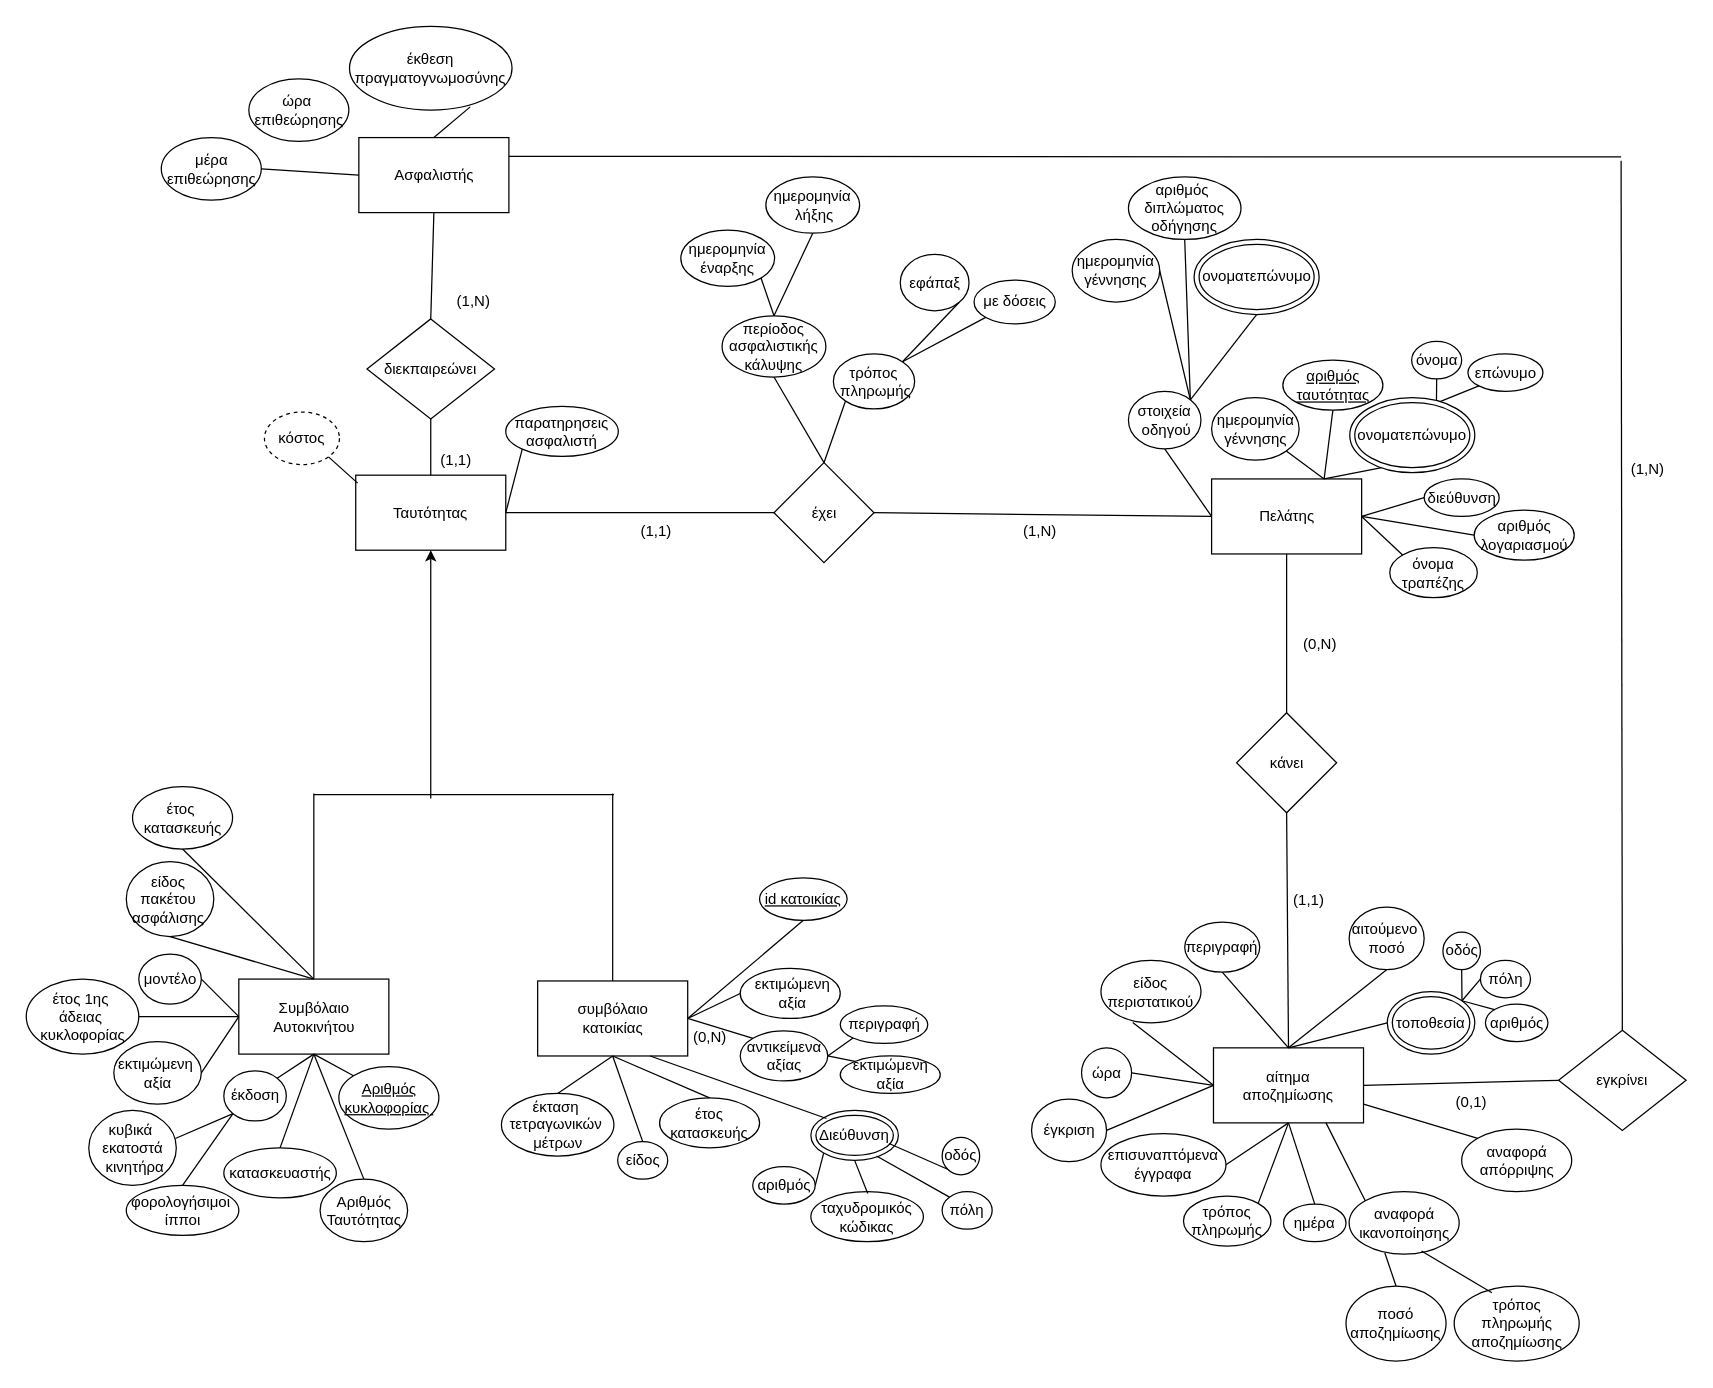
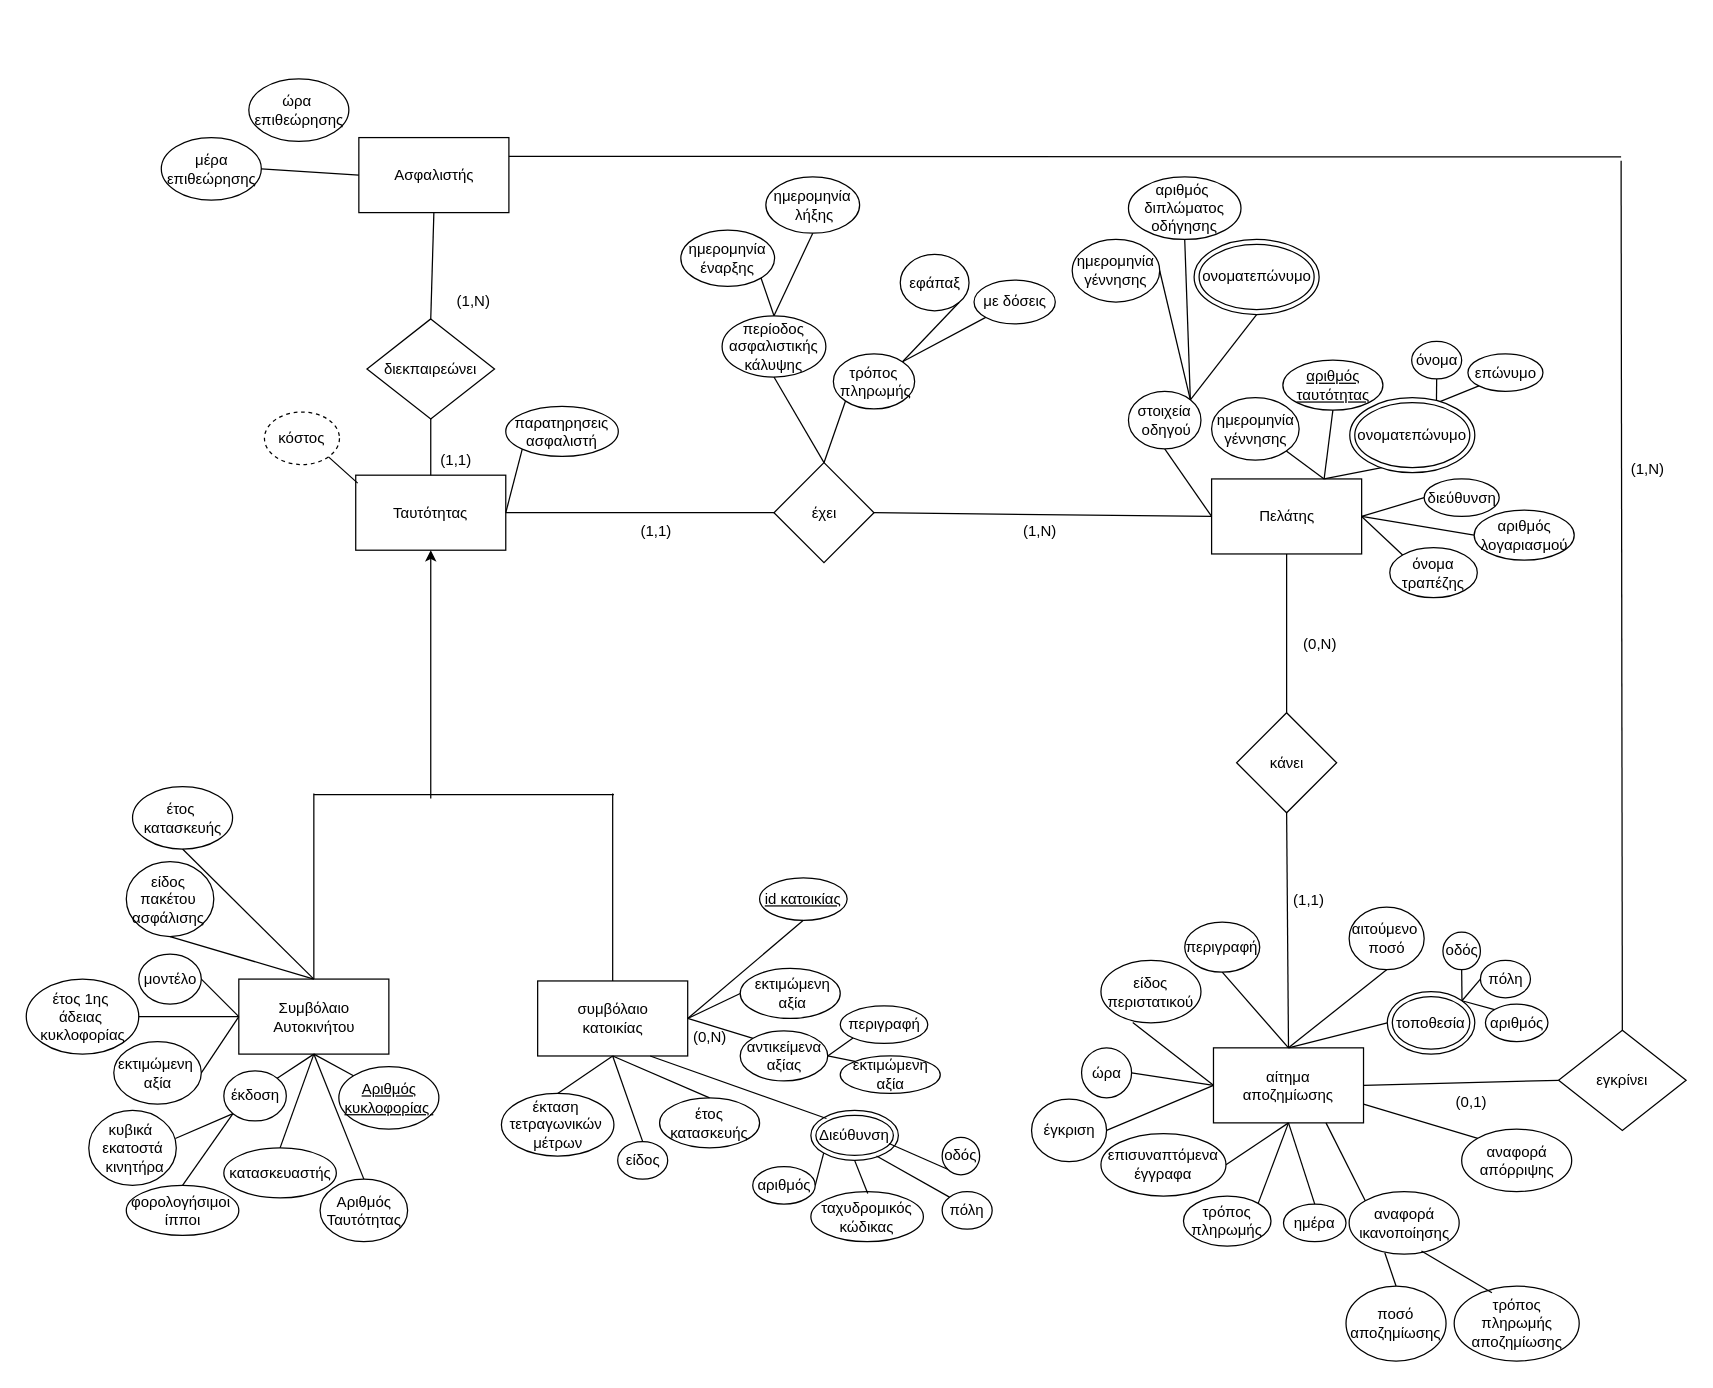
node "έκθεση πραγματογνωμοσύνης": removed
edge "έκθεση πραγματογνωμοσύνης" -- "Ασφαλιστής": removed
